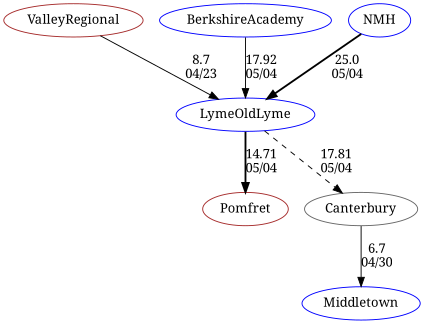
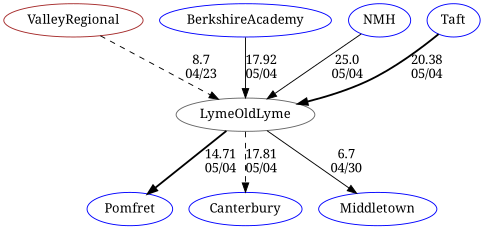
node "Taft": added
edge "NMH" -> "LymeOldLyme": style bold -> solid
edge "ValleyRegional" -> "LymeOldLyme": style solid -> dashed
node "LymeOldLyme": color blue -> gray40
node "Pomfret": color brown -> blue
node "Canterbury": color gray40 -> blue
edge "Canterbury" -> "Middletown": now "LymeOldLyme" -> "Middletown"
